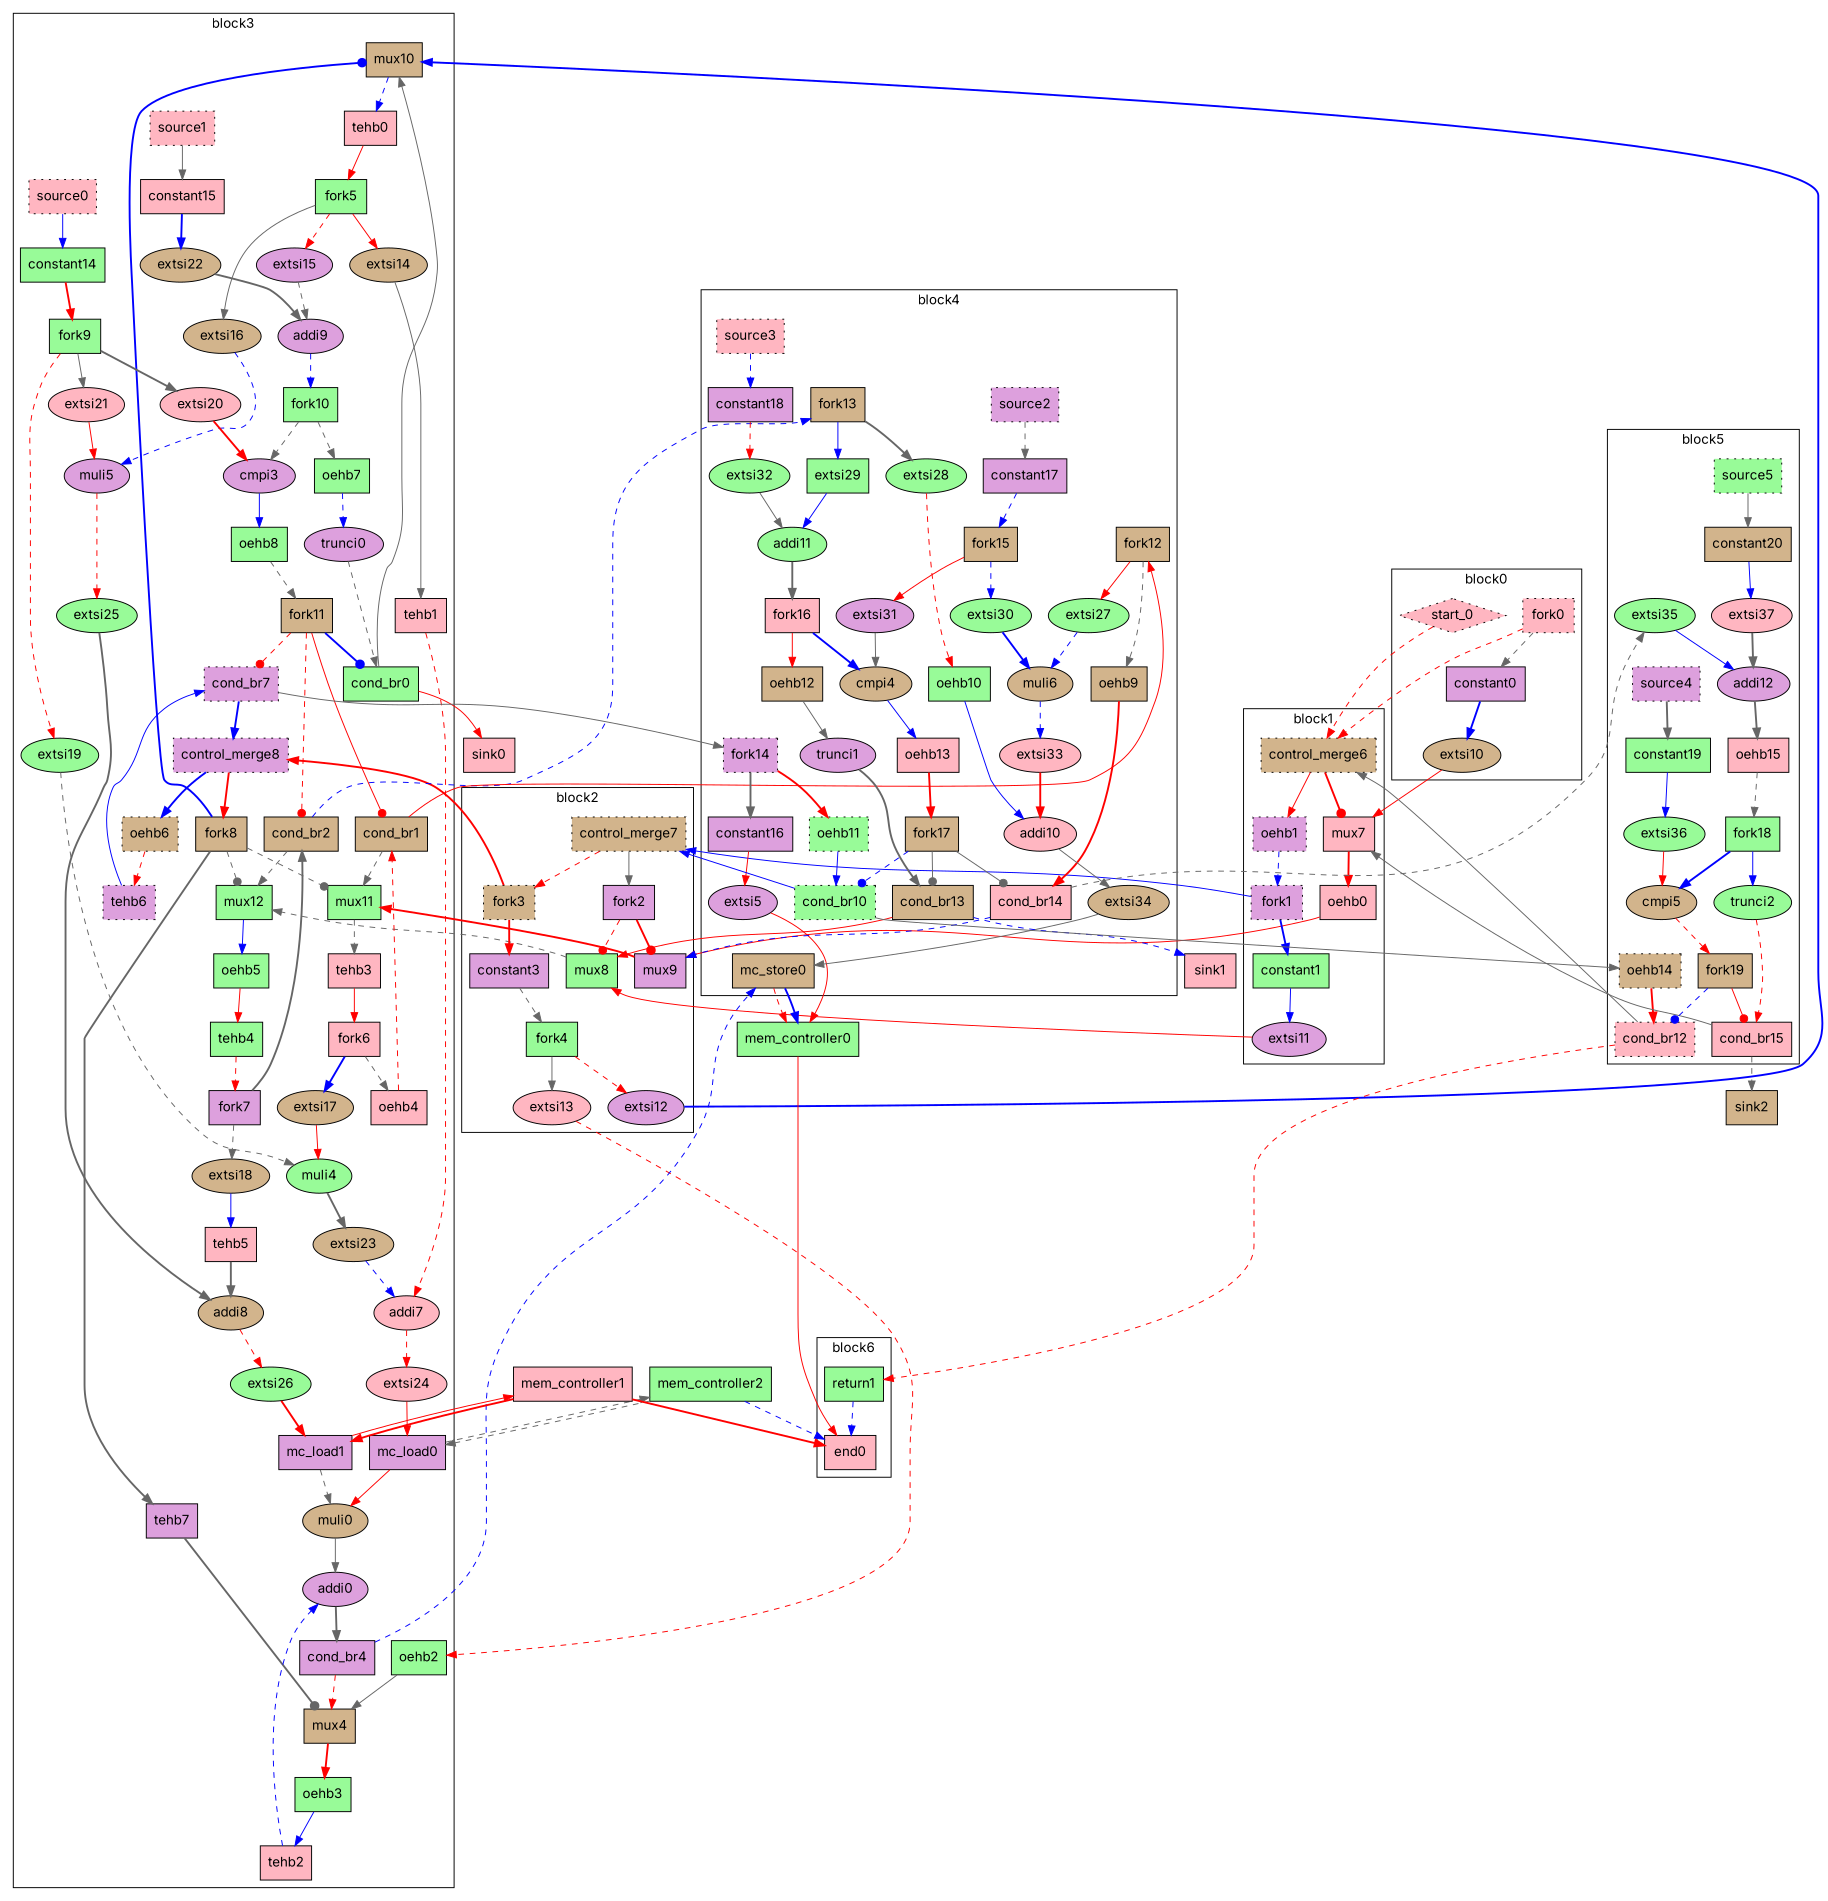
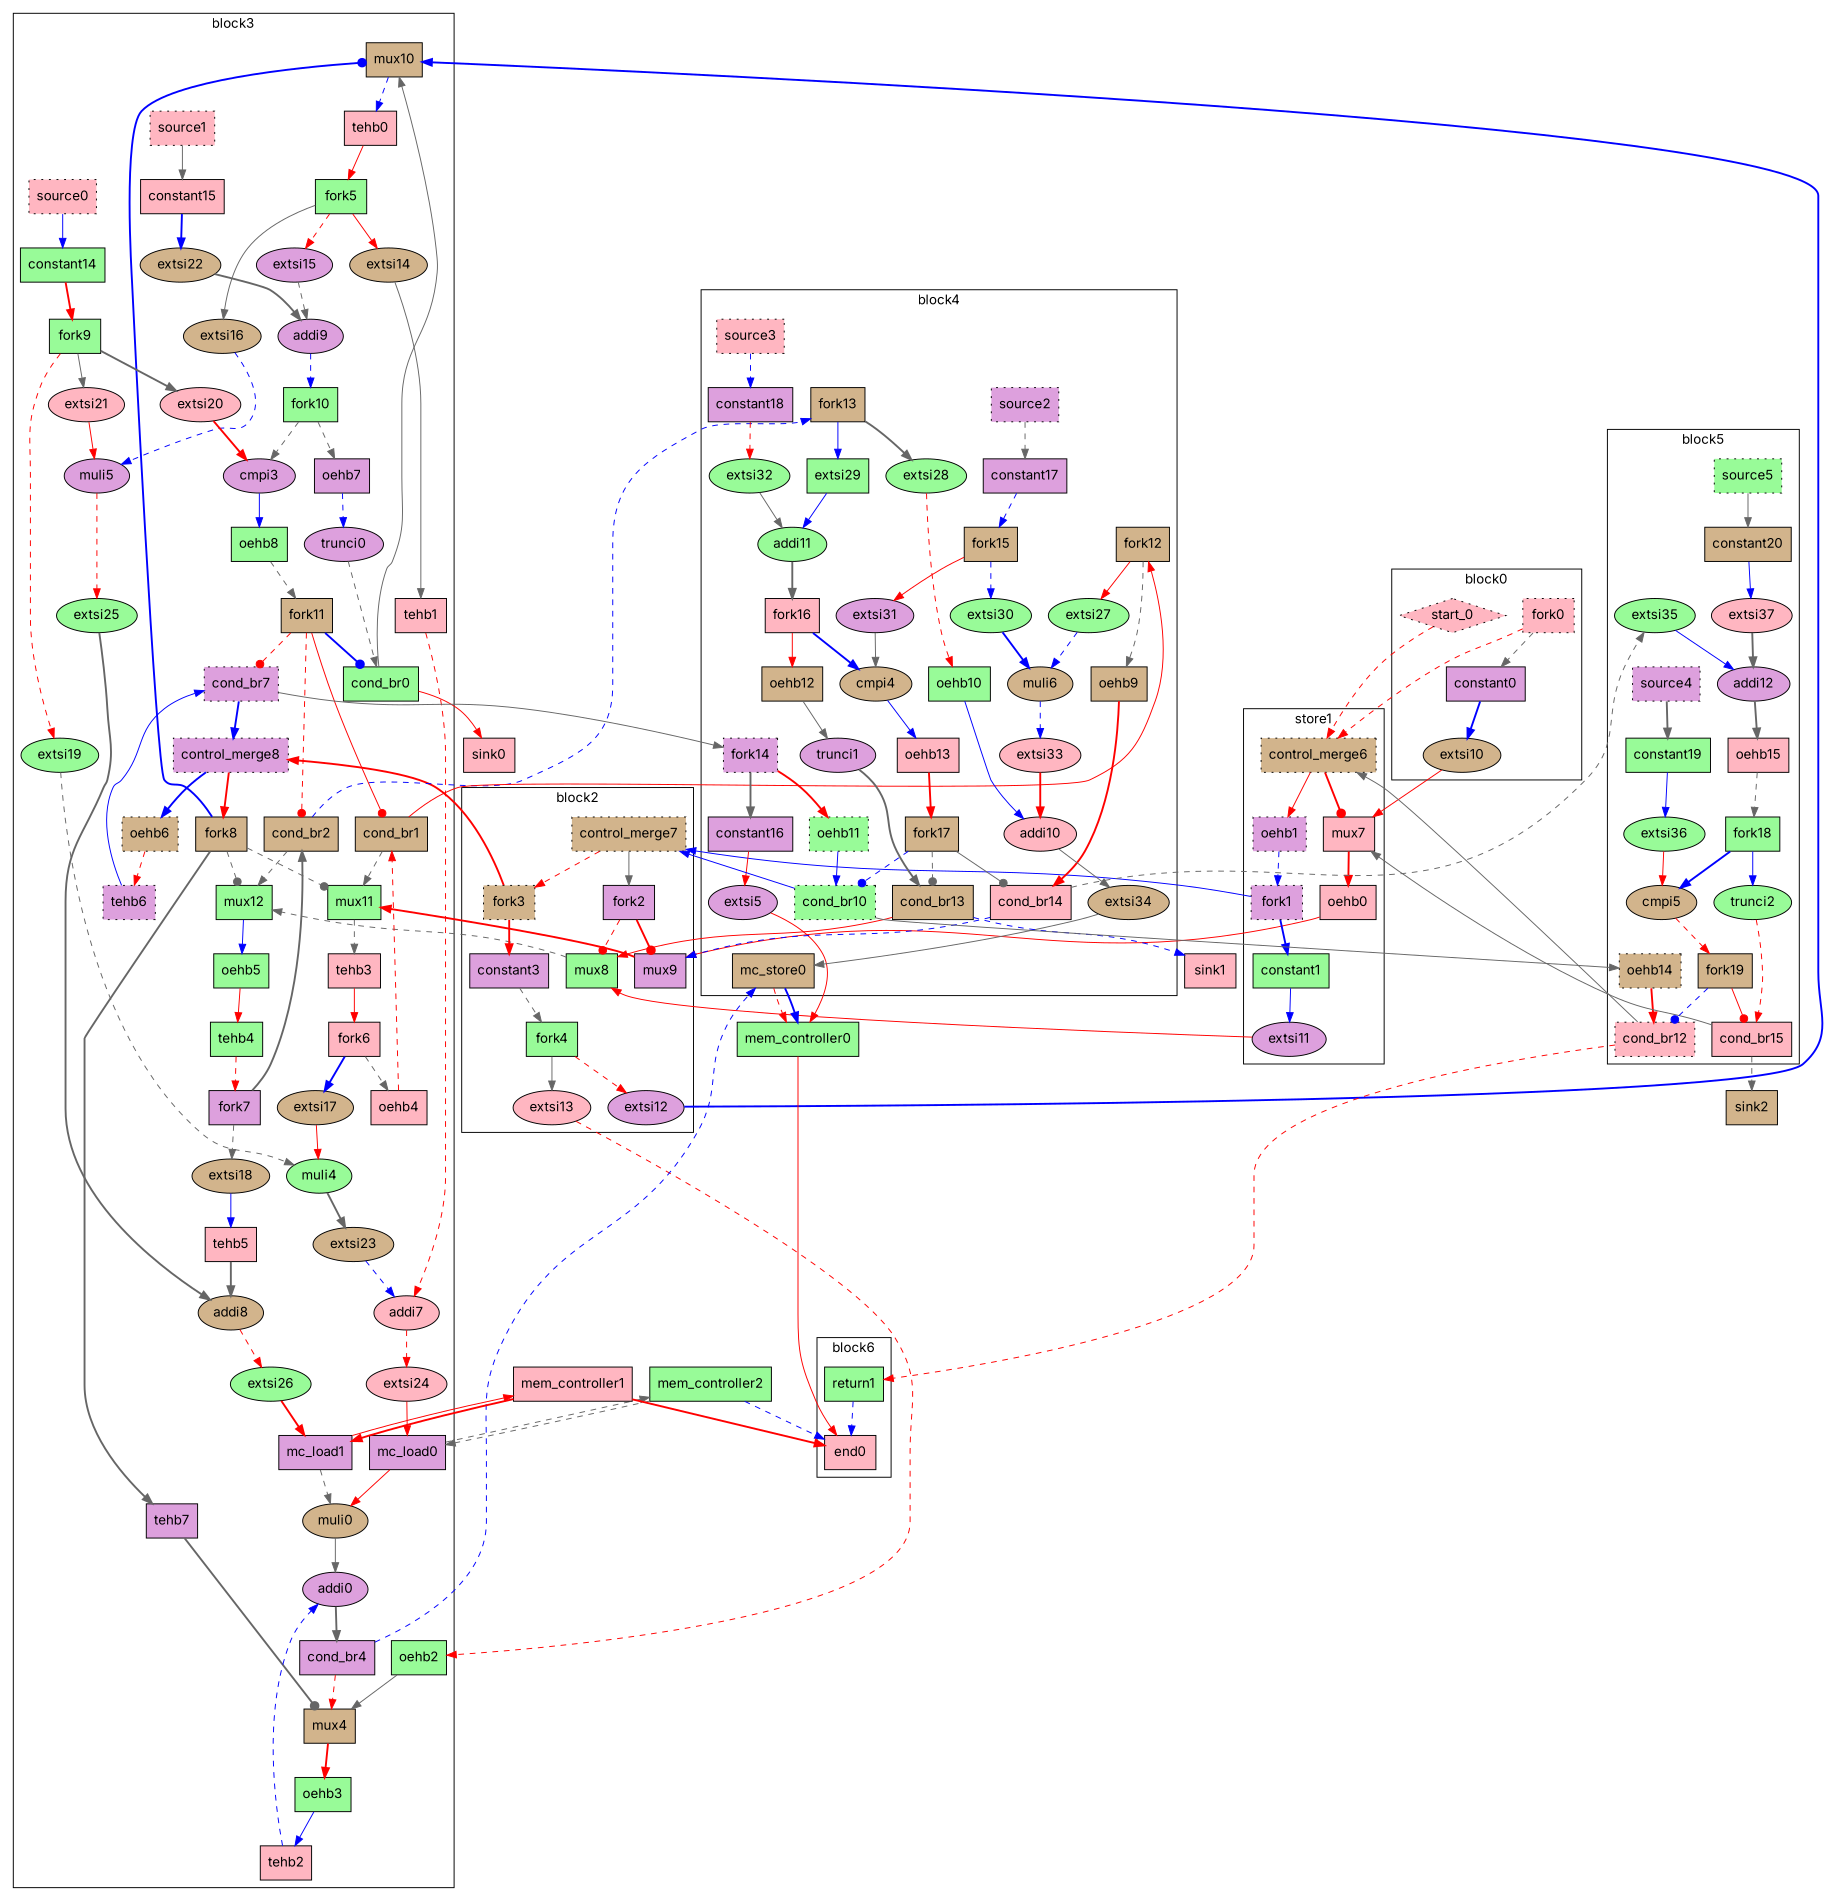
node "oehb7": fillcolor palegreen -> plum
cluster "block1": label "block1" -> "store1"
edge "fork17" -- "cond_br13": style solid -> dashed
